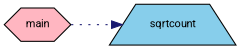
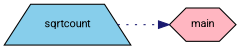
edge "main" -> "sqrtcount": reversed
